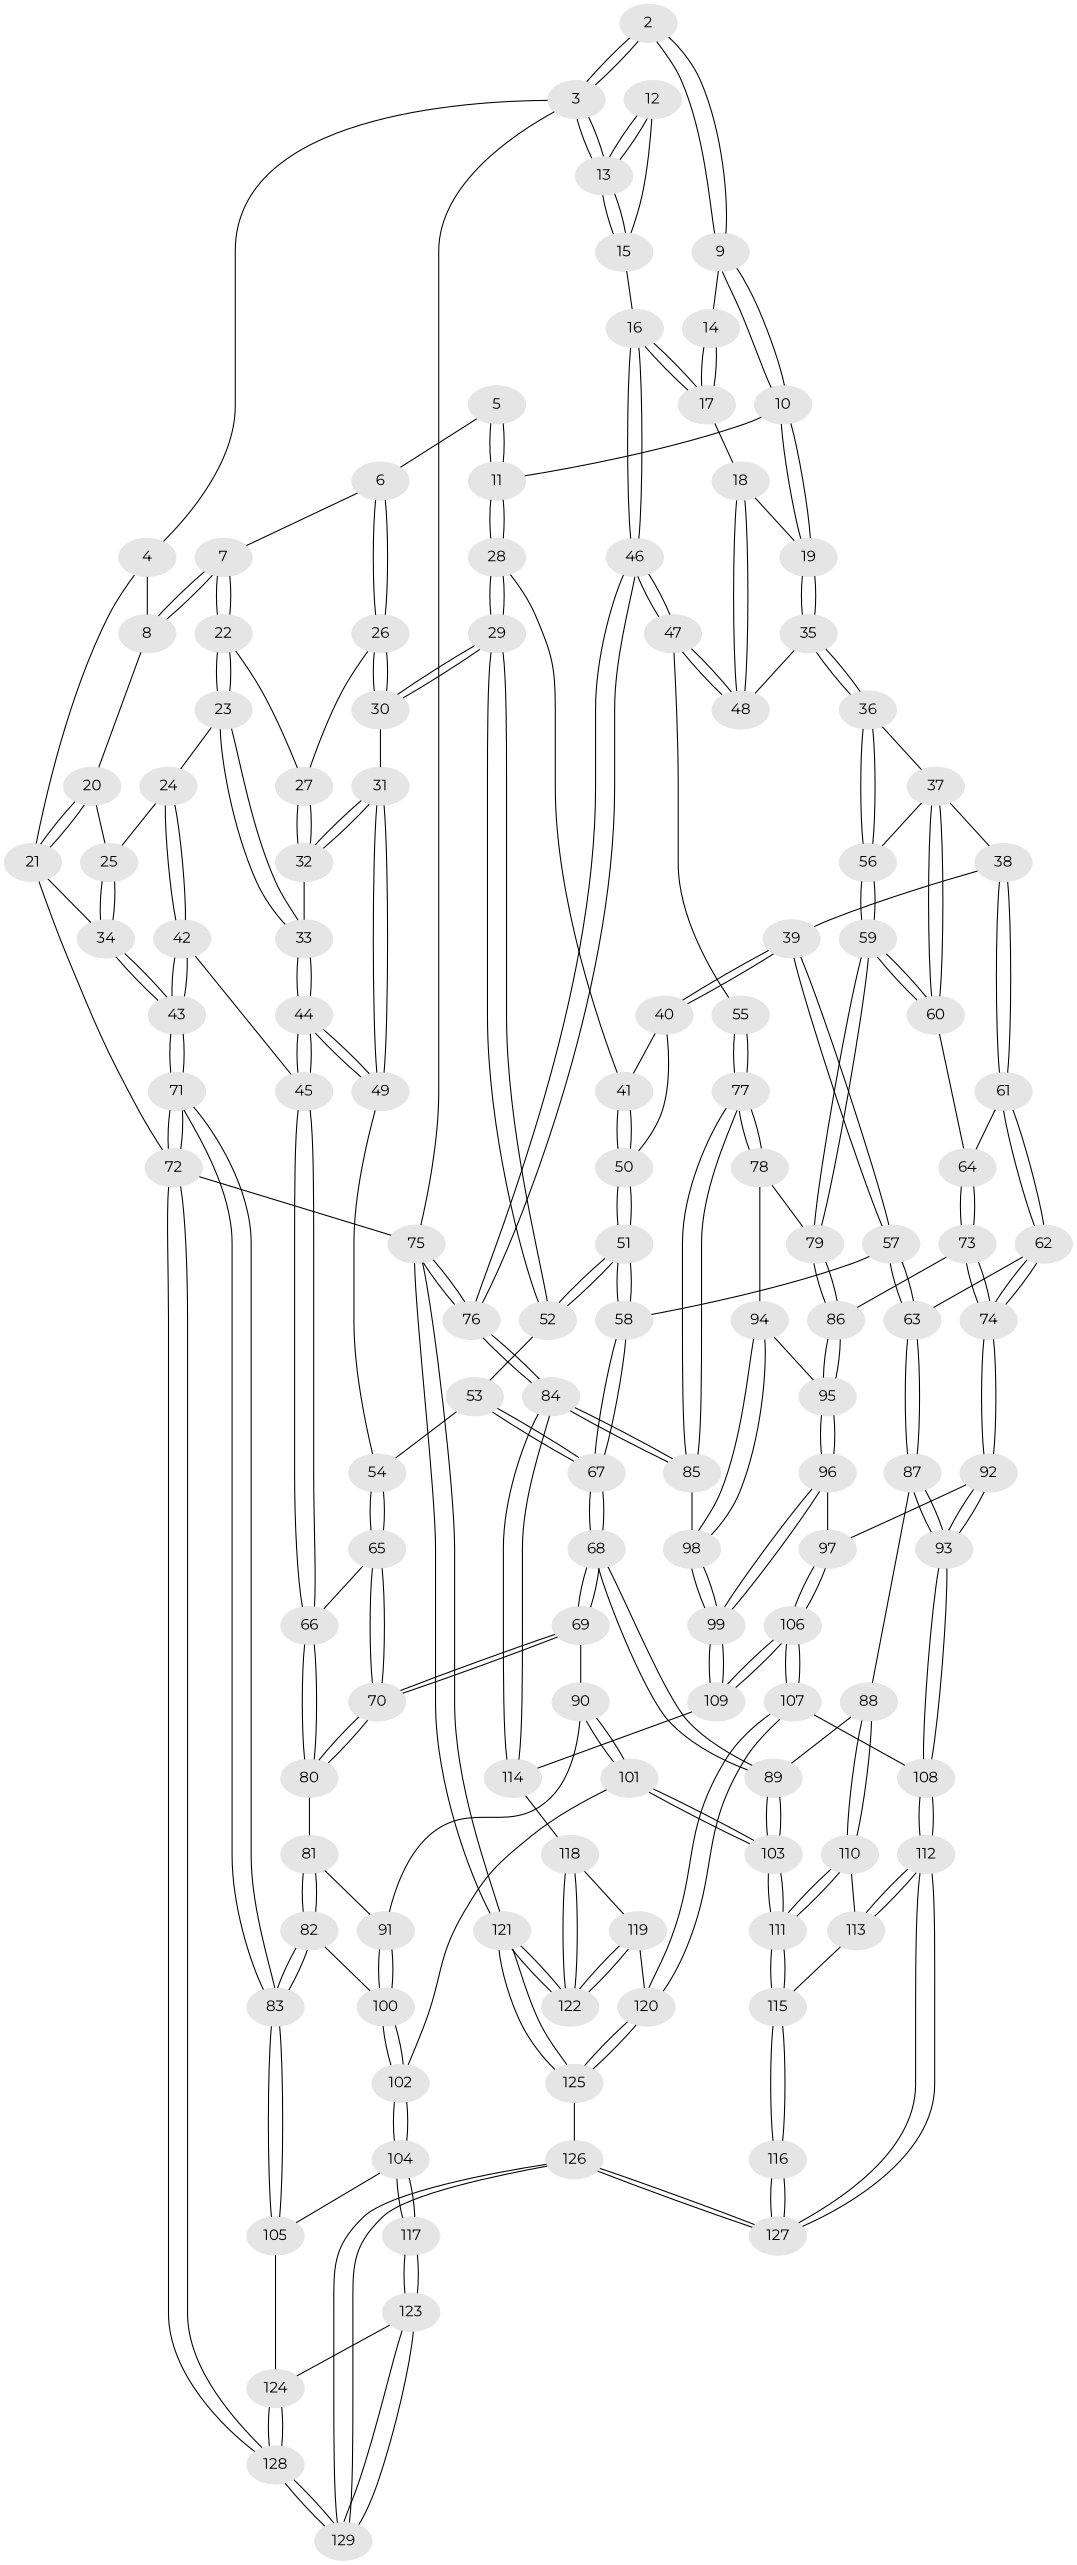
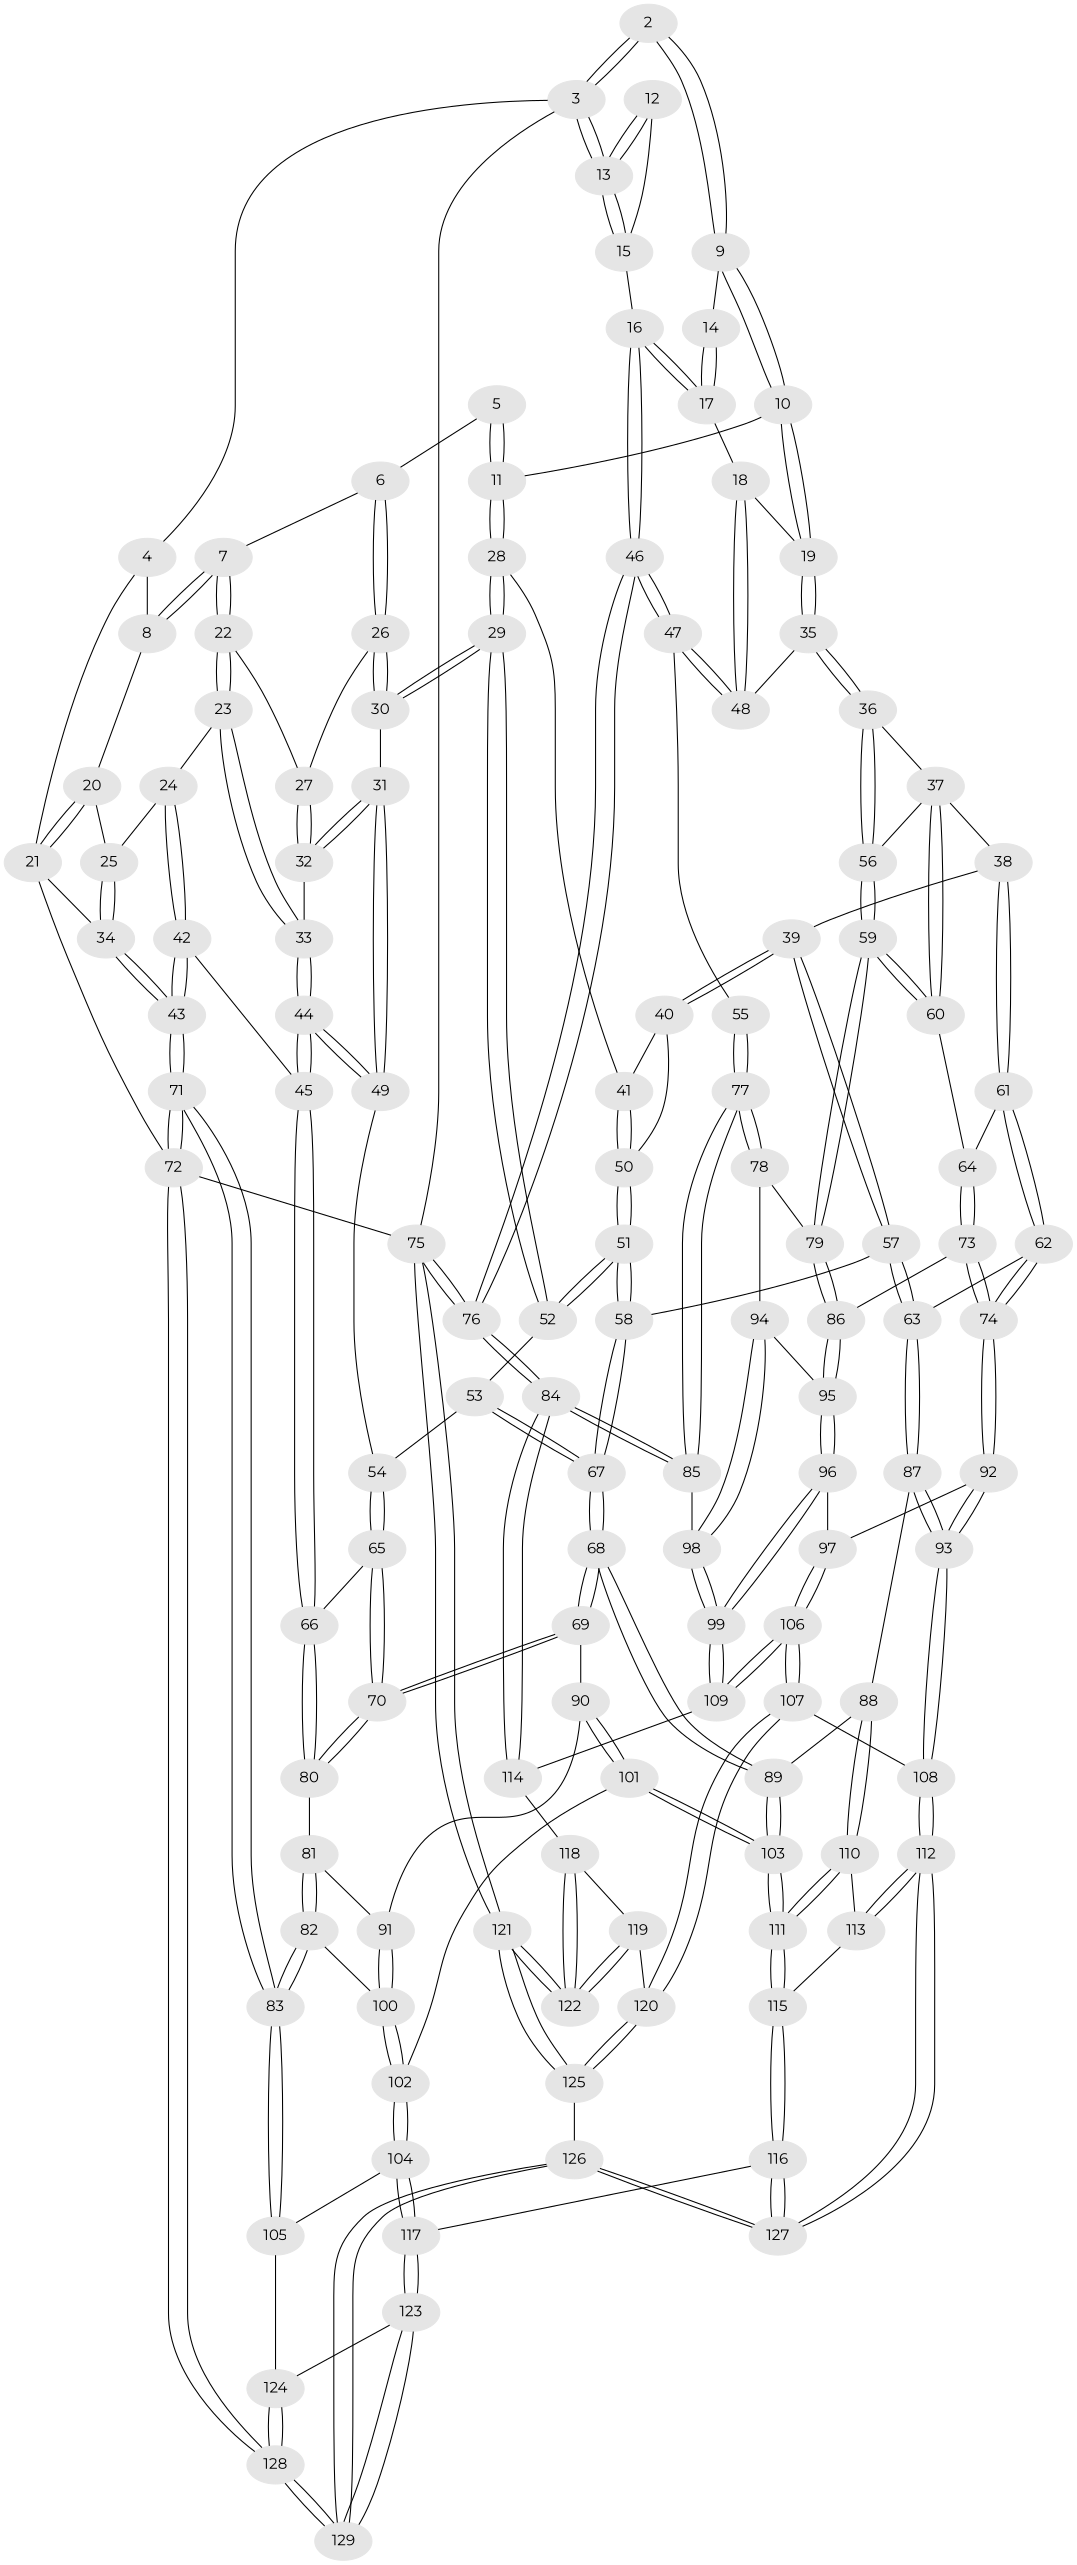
edge "116" -- "117": added
